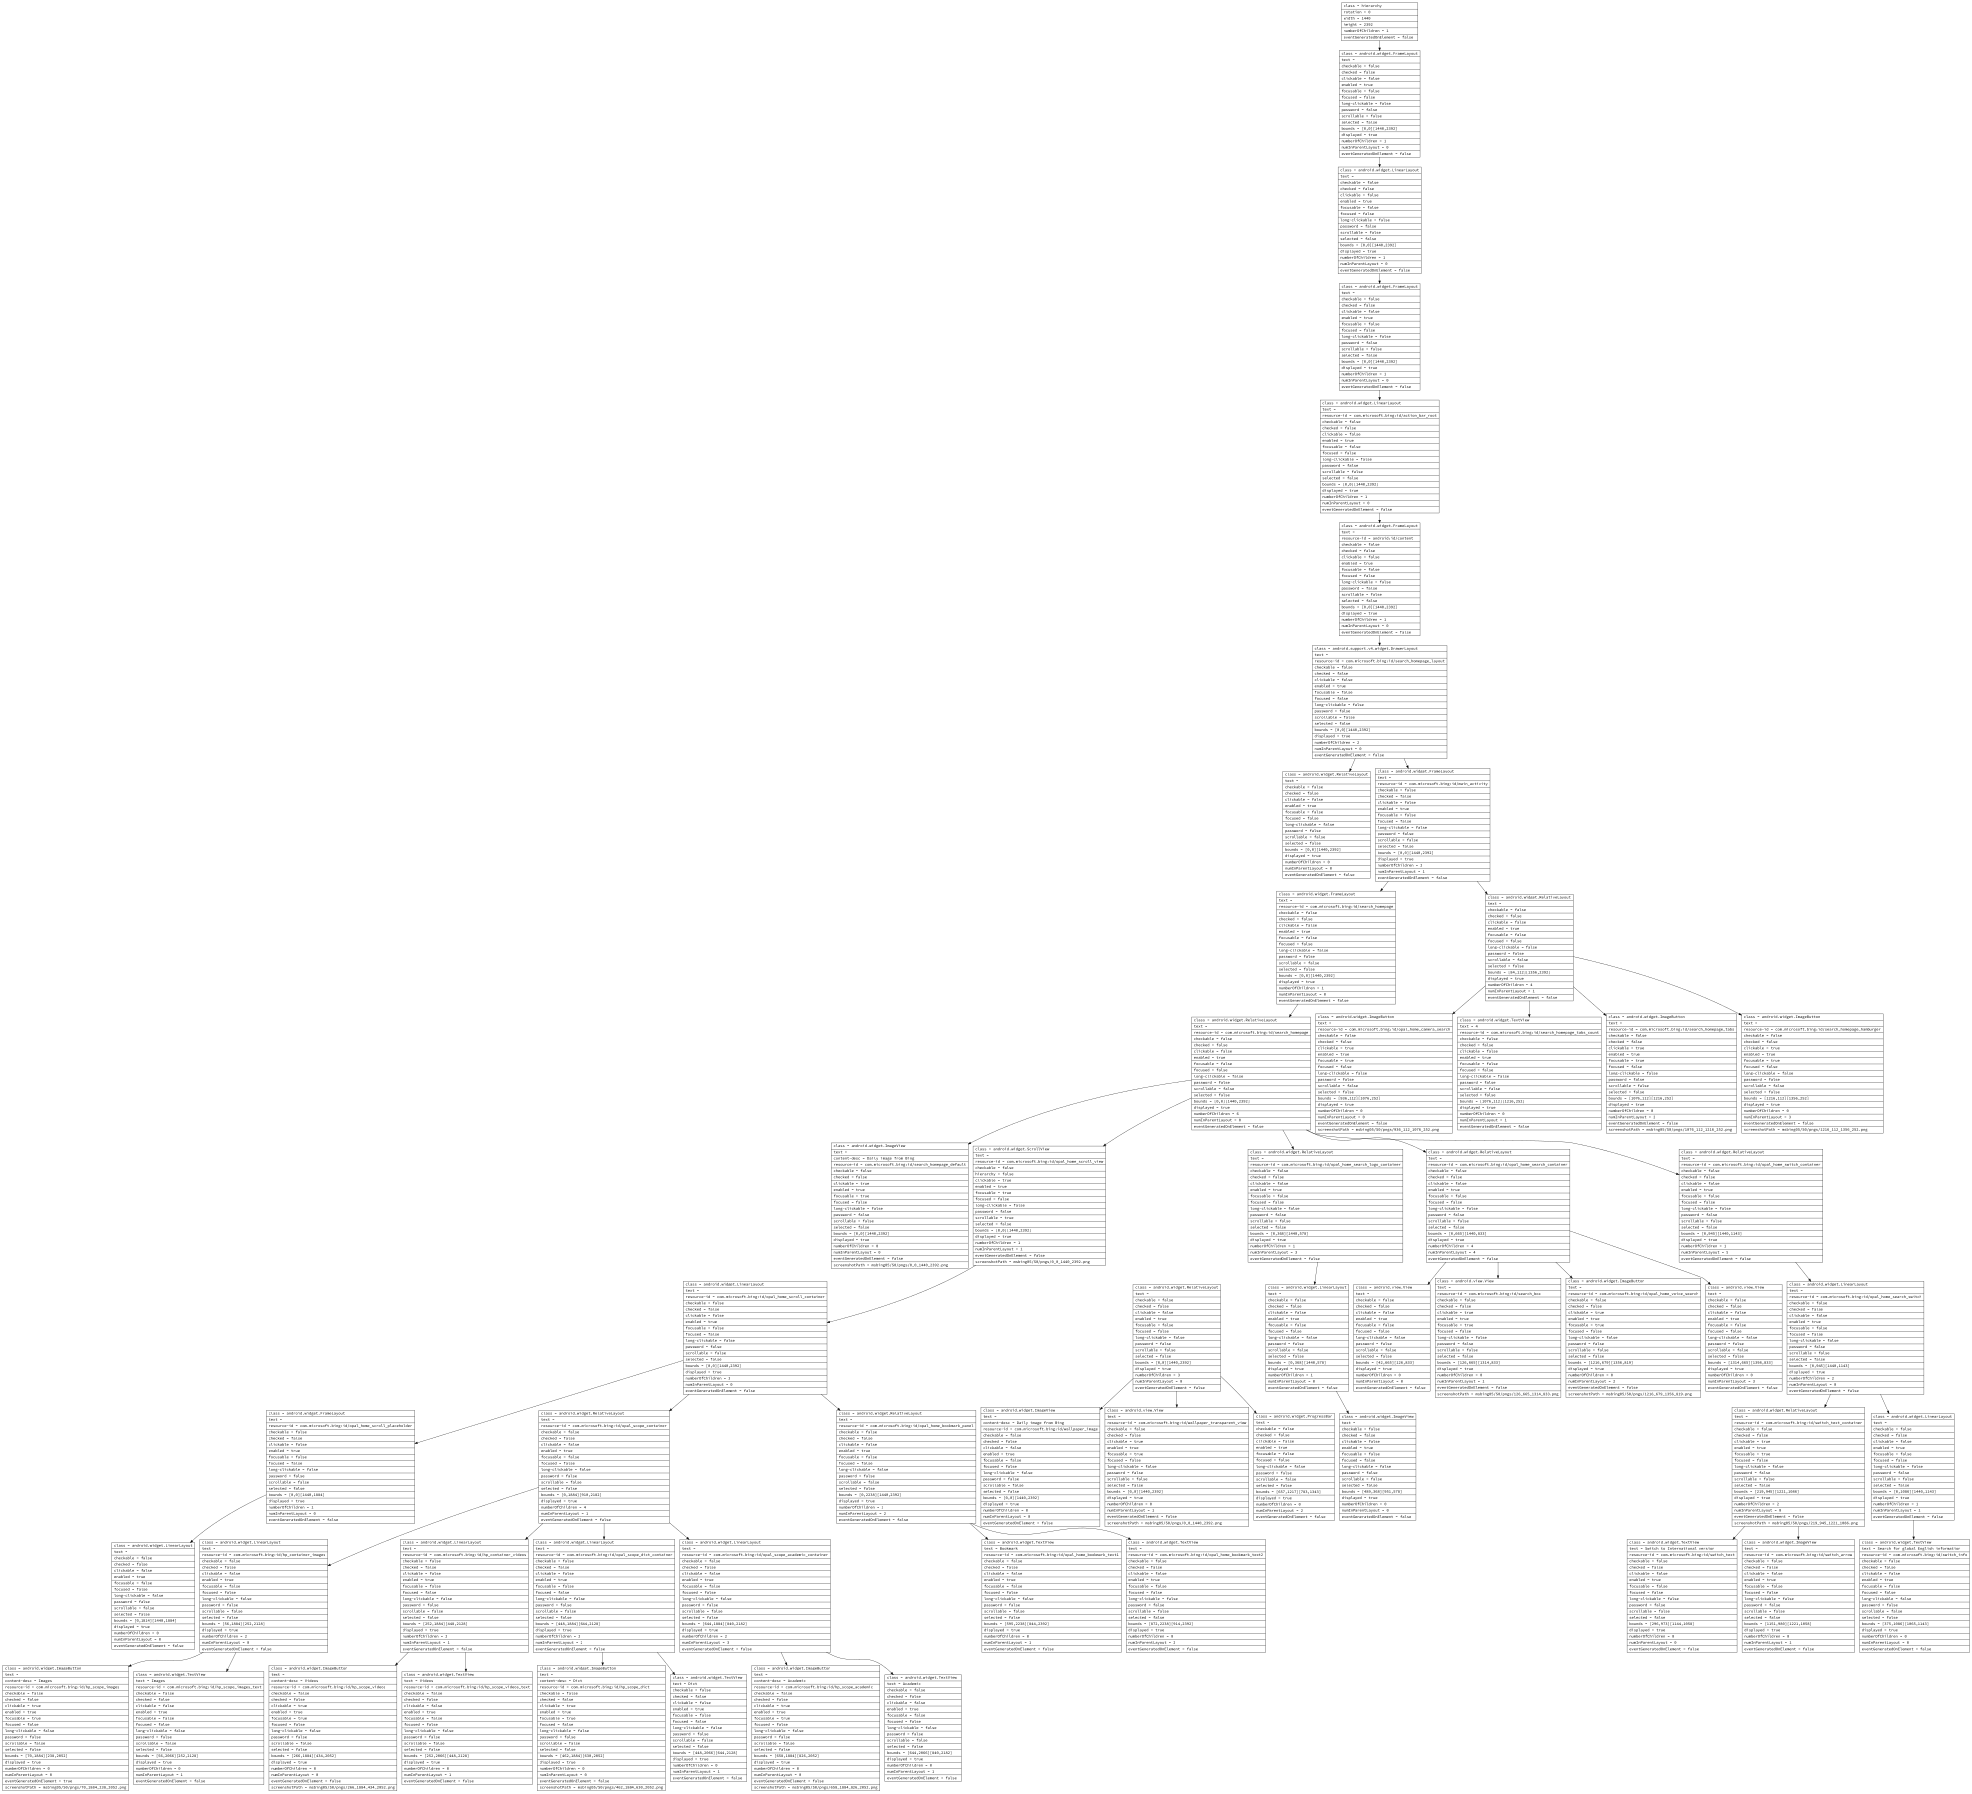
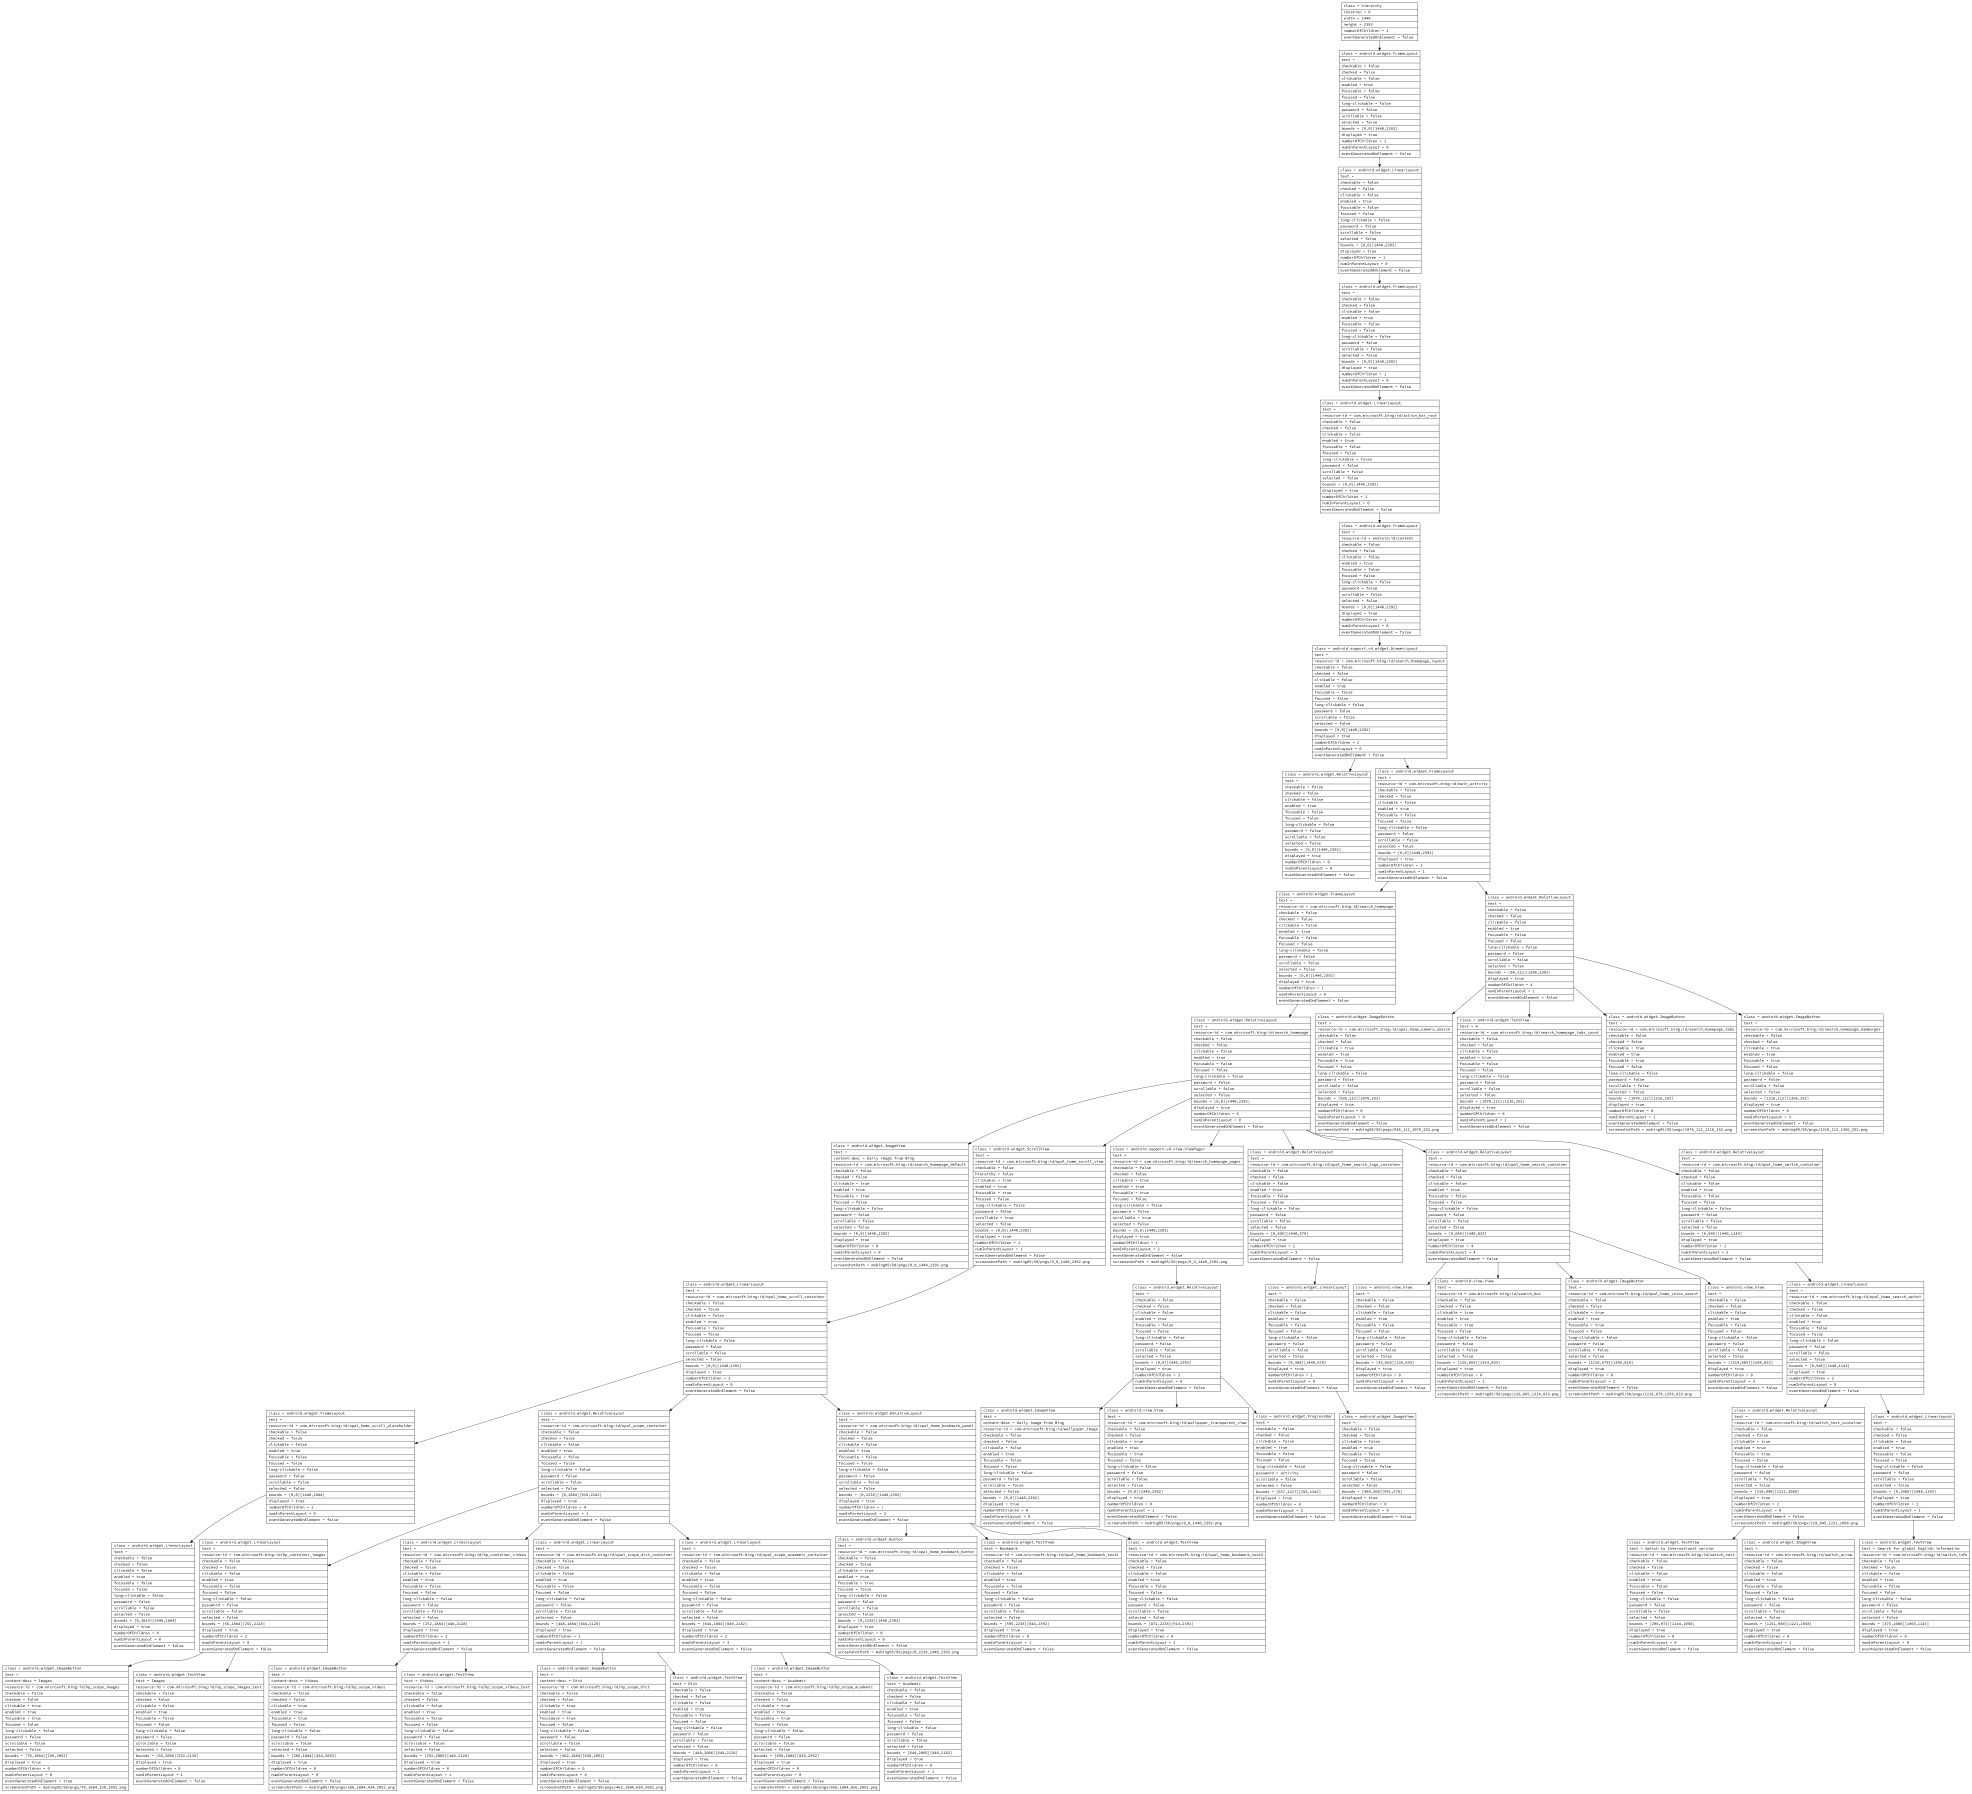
node "class = android.support.v4.view.ViewPager": added
node "class = android.widget.ProgressBar": text "password = false" -> "password = activity"
node "class = android.widget.Button": added
